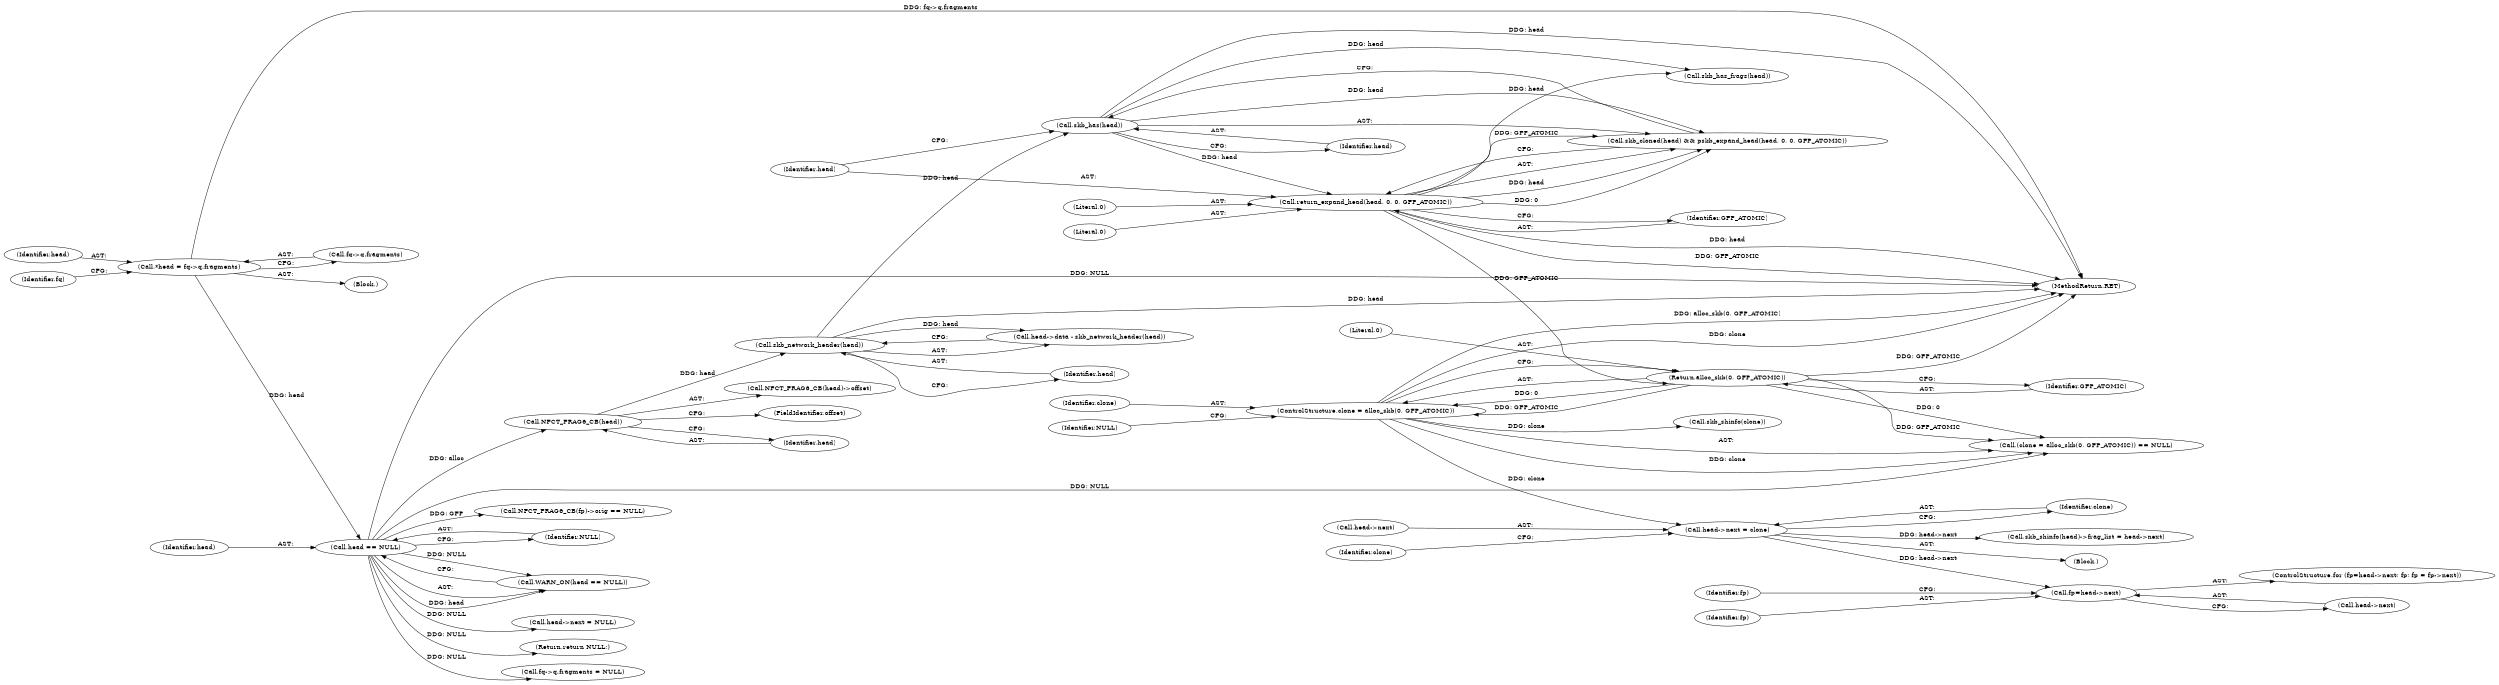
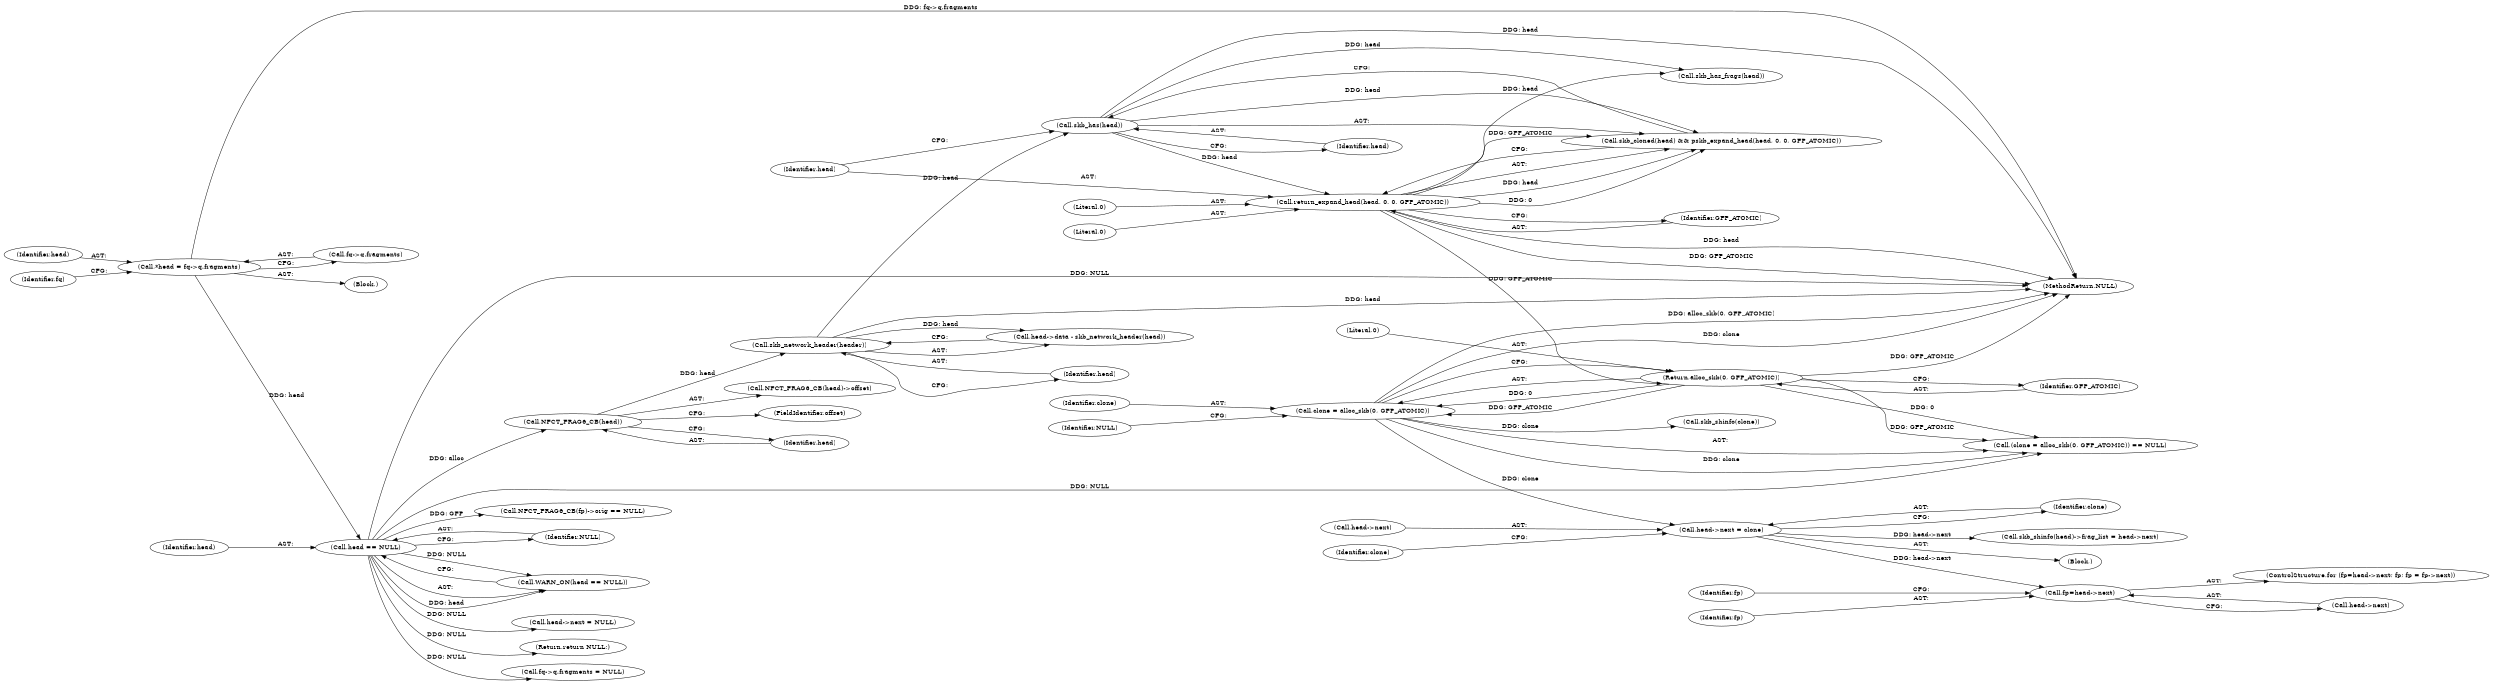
node "(MethodReturn,RET)": label "(MethodReturn,RET)" -> "(MethodReturn,NULL)"
node "(Call,skb_network_header(head))": label "(Call,skb_network_header(head))" -> "(Call,skb_network_header(header))"
node "(ControlStructure,clone = alloc_skb(0, GFP_ATOMIC))": label "(ControlStructure,clone = alloc_skb(0, GFP_ATOMIC))" -> "(Call,clone = alloc_skb(0, GFP_ATOMIC))"
